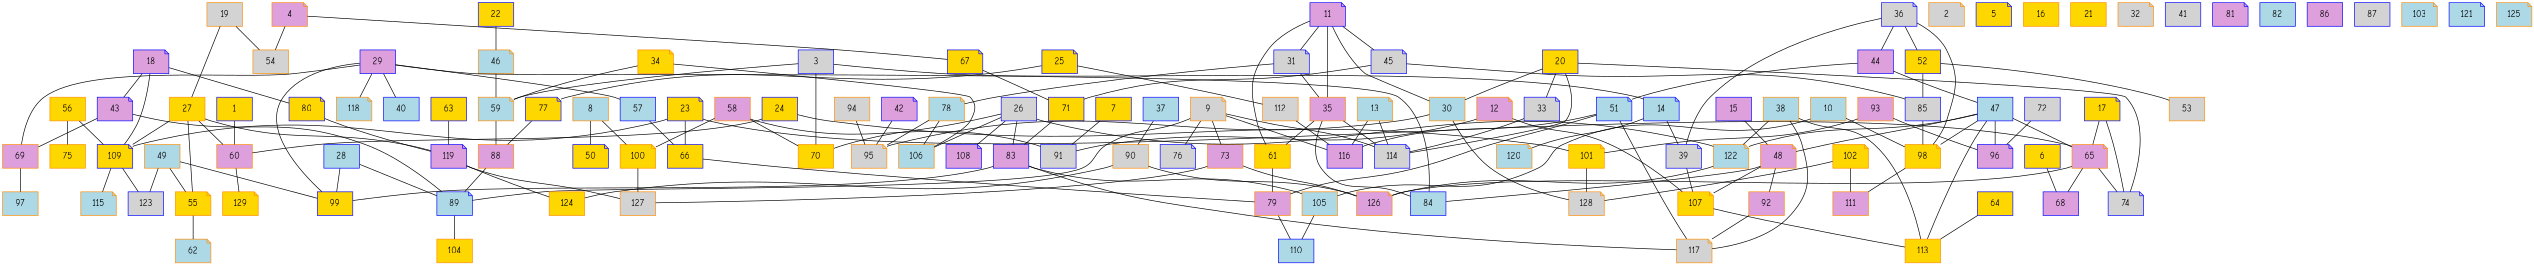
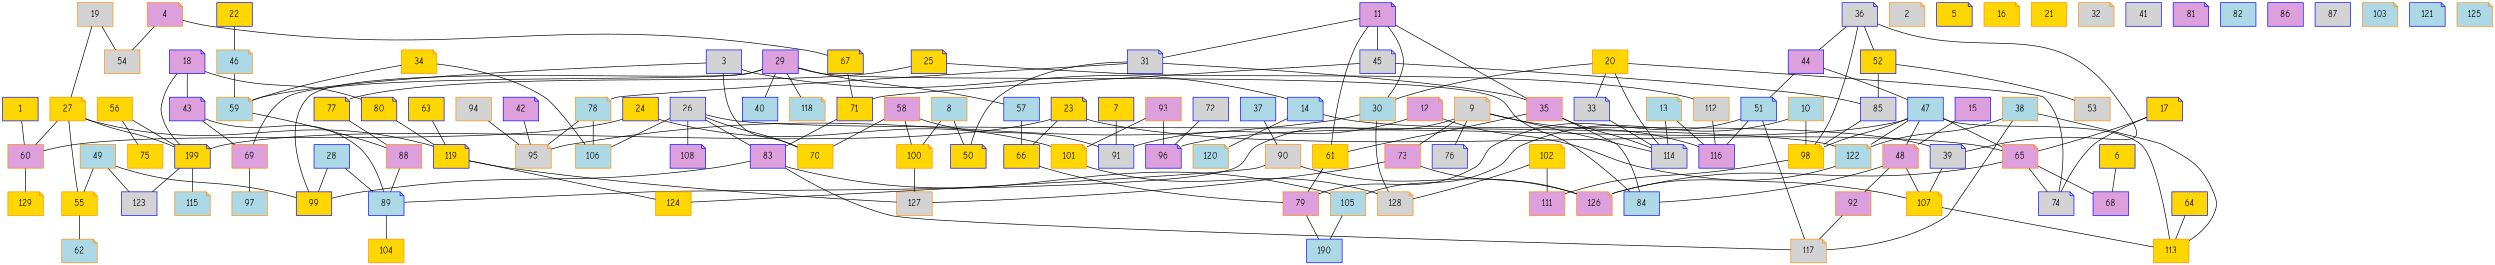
node "16": shape box -> note
node "20": color blue -> darkorange
edge "31" -- "50": added
node "27": shape box -> note
node "109": label "109" -> "199"
node "119": fillcolor plum -> gold
node "110": label "110" -> "190"
